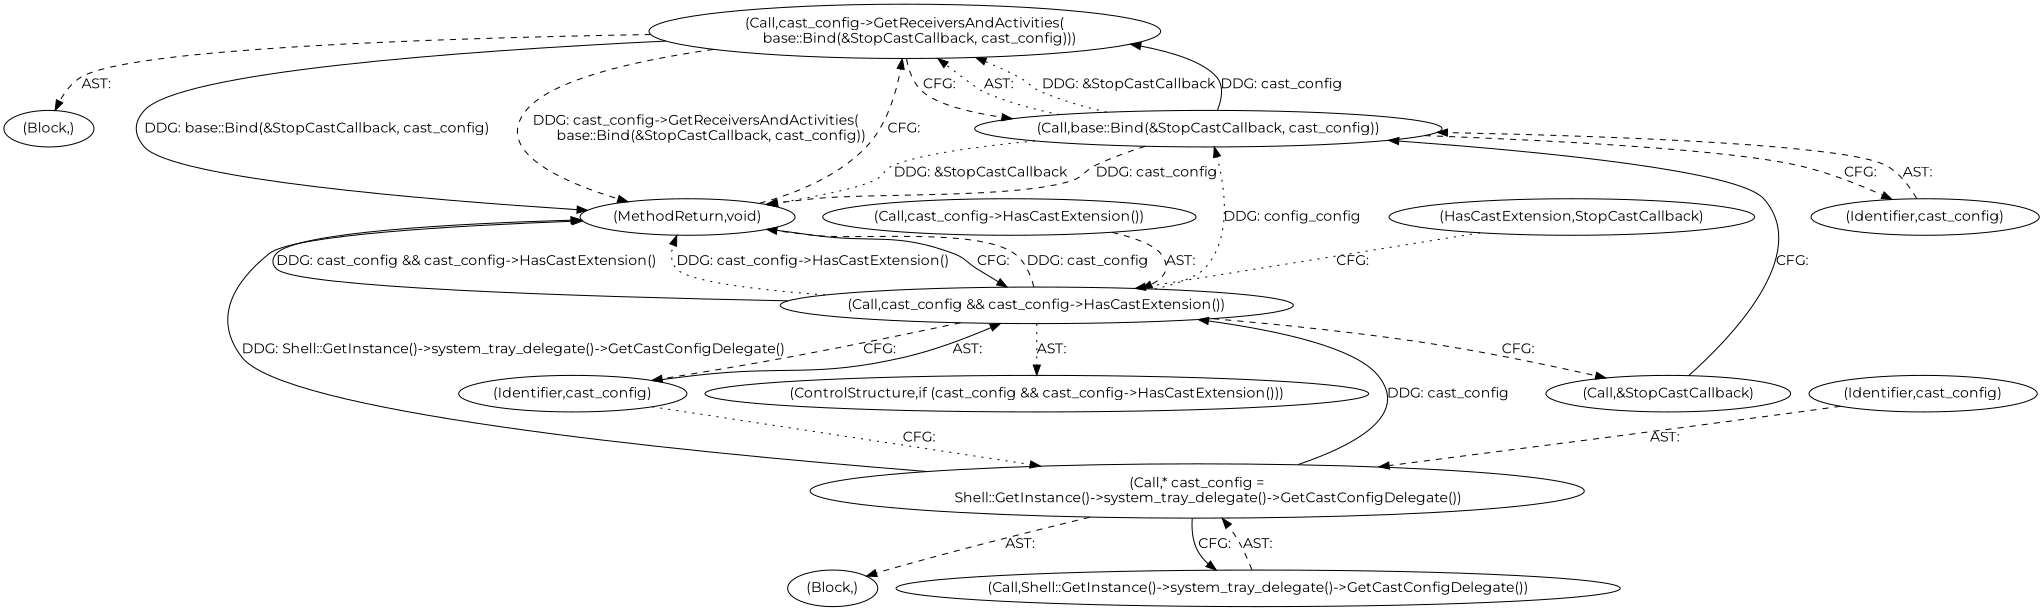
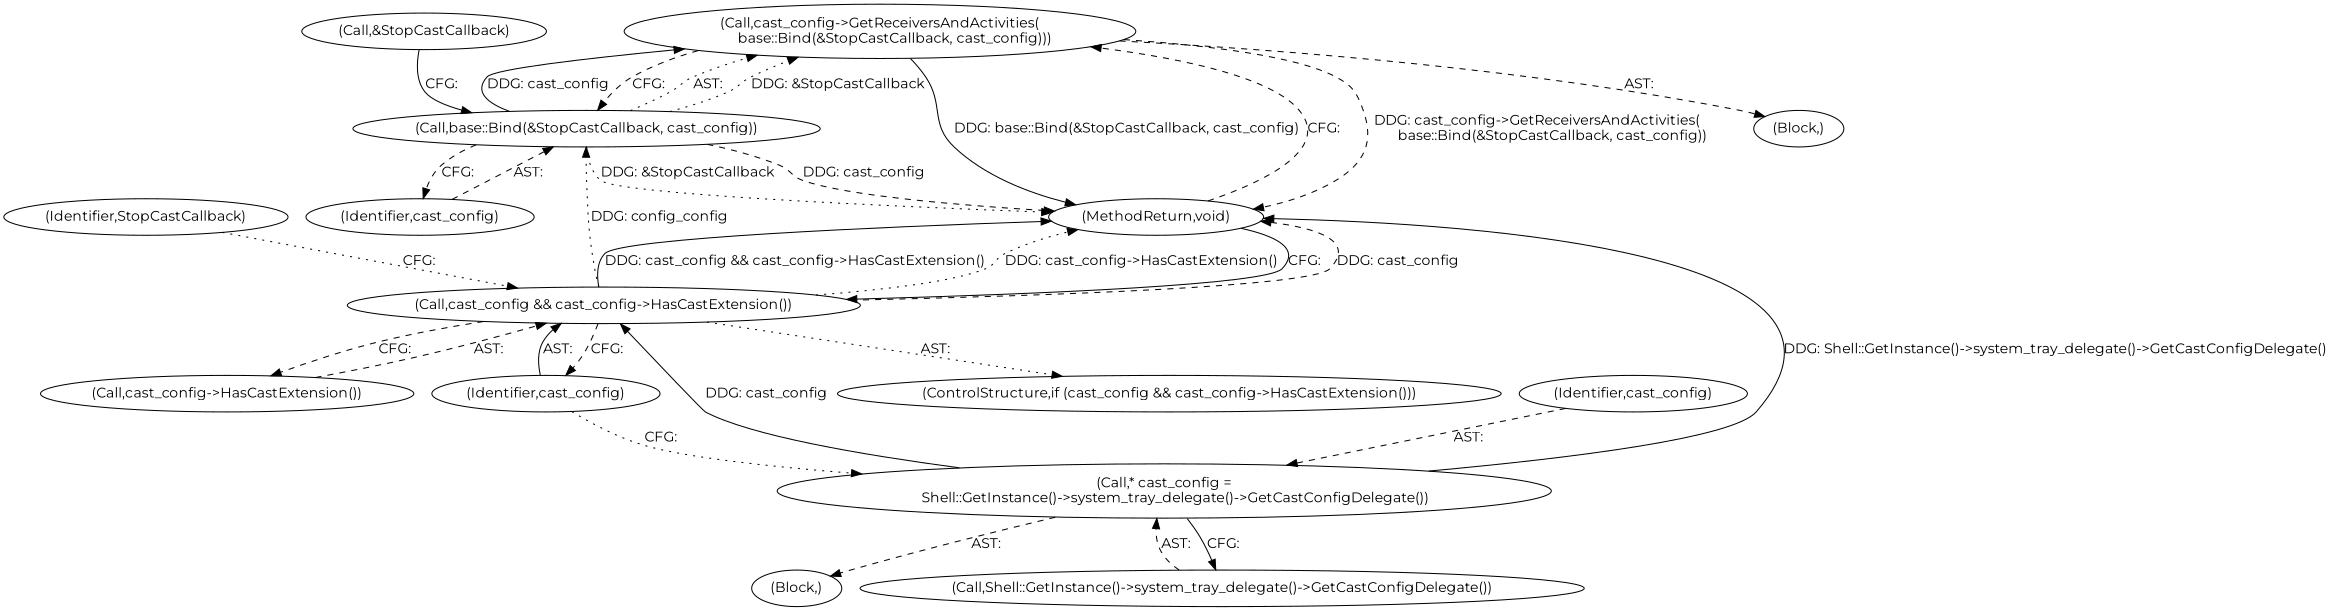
node "(HasCastExtension,StopCastCallback)": label "(HasCastExtension,StopCastCallback)" -> "(Identifier,StopCastCallback)"
edge "(Call,cast_config && cast_config->HasCastExtension())" -> "(Call,&StopCastCallback)": now "(Call,cast_config && cast_config->HasCastExtension())" -> "(Call,cast_config->HasCastExtension())"
